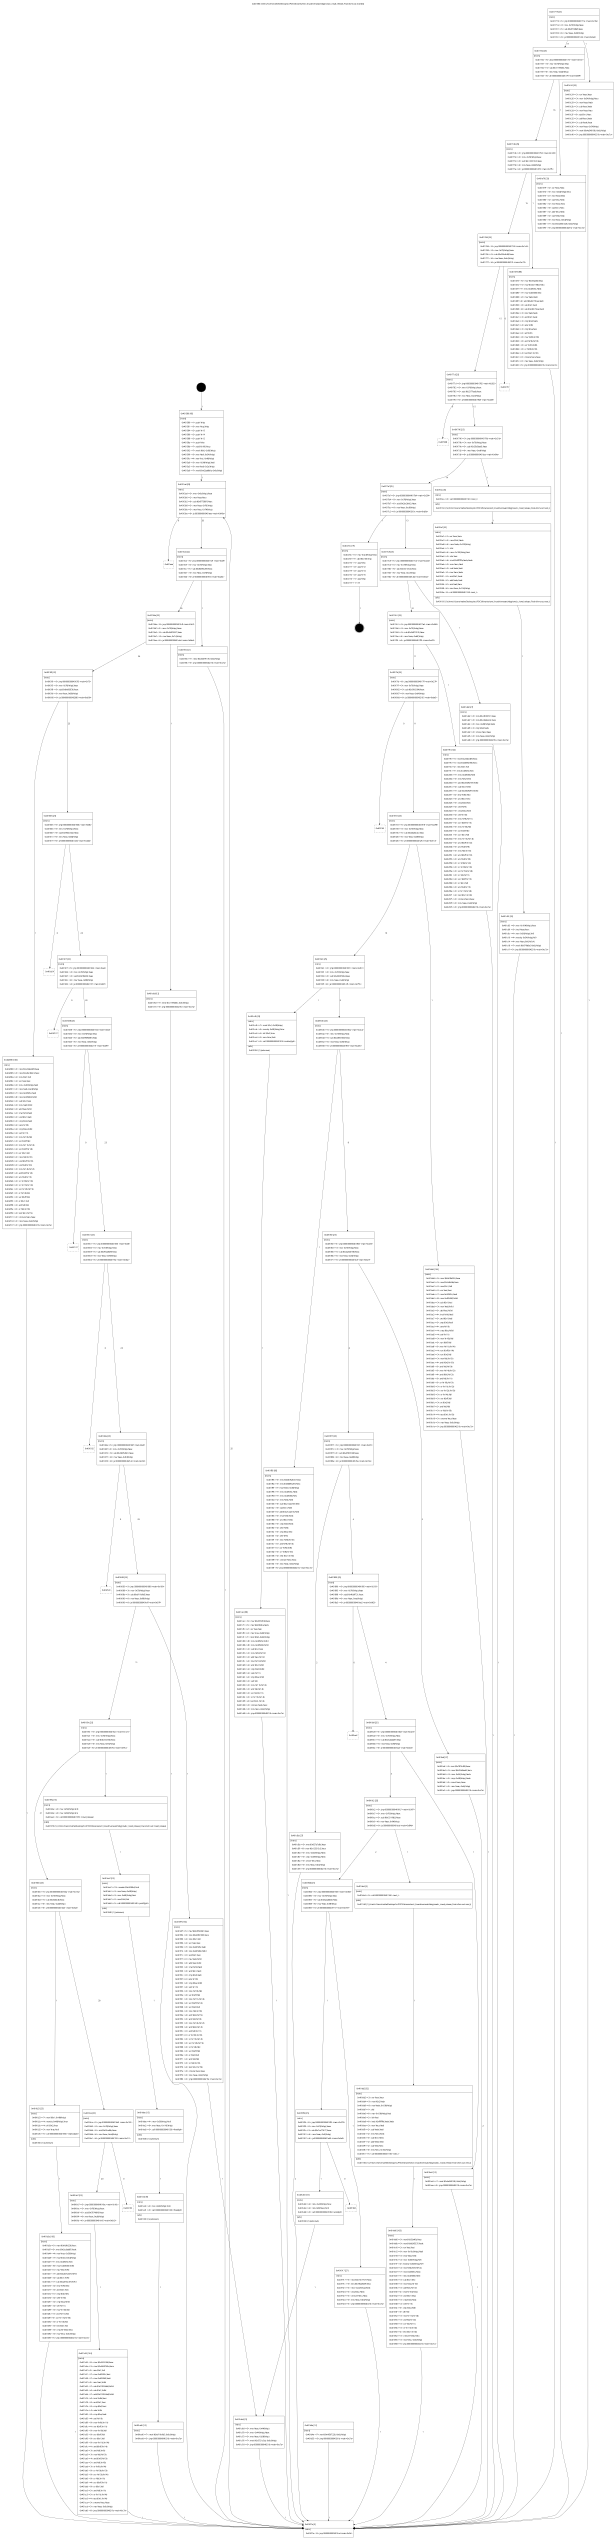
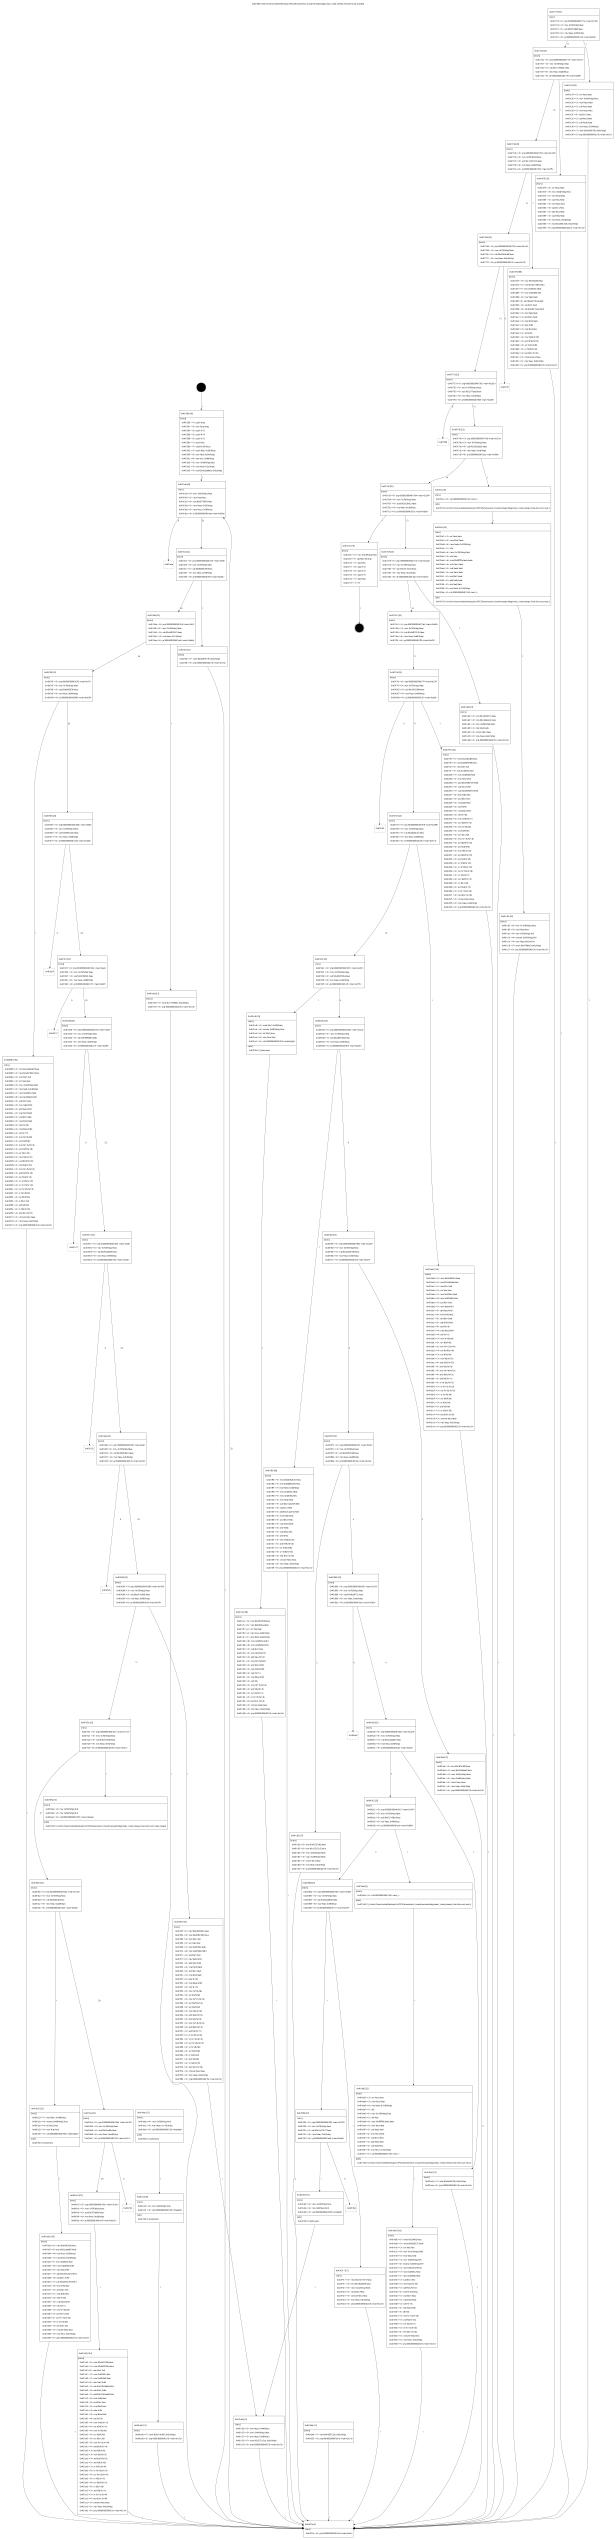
edge "0x4017e1 [25]" -> "0x401ff0 [144]": now "0x4017fa [25]" -> "0x401ff0 [144]"
node "0x401ea7 [23]": removed
